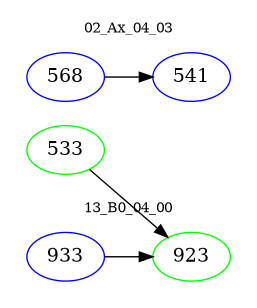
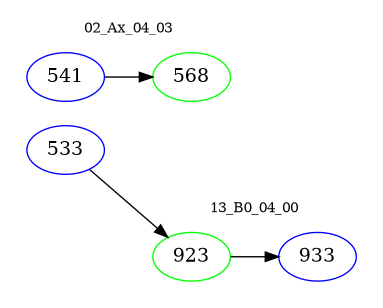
node "568": color blue -> green
edge "568" -> "541": reversed
node "533": color green -> blue
edge "933" -> "923": reversed
